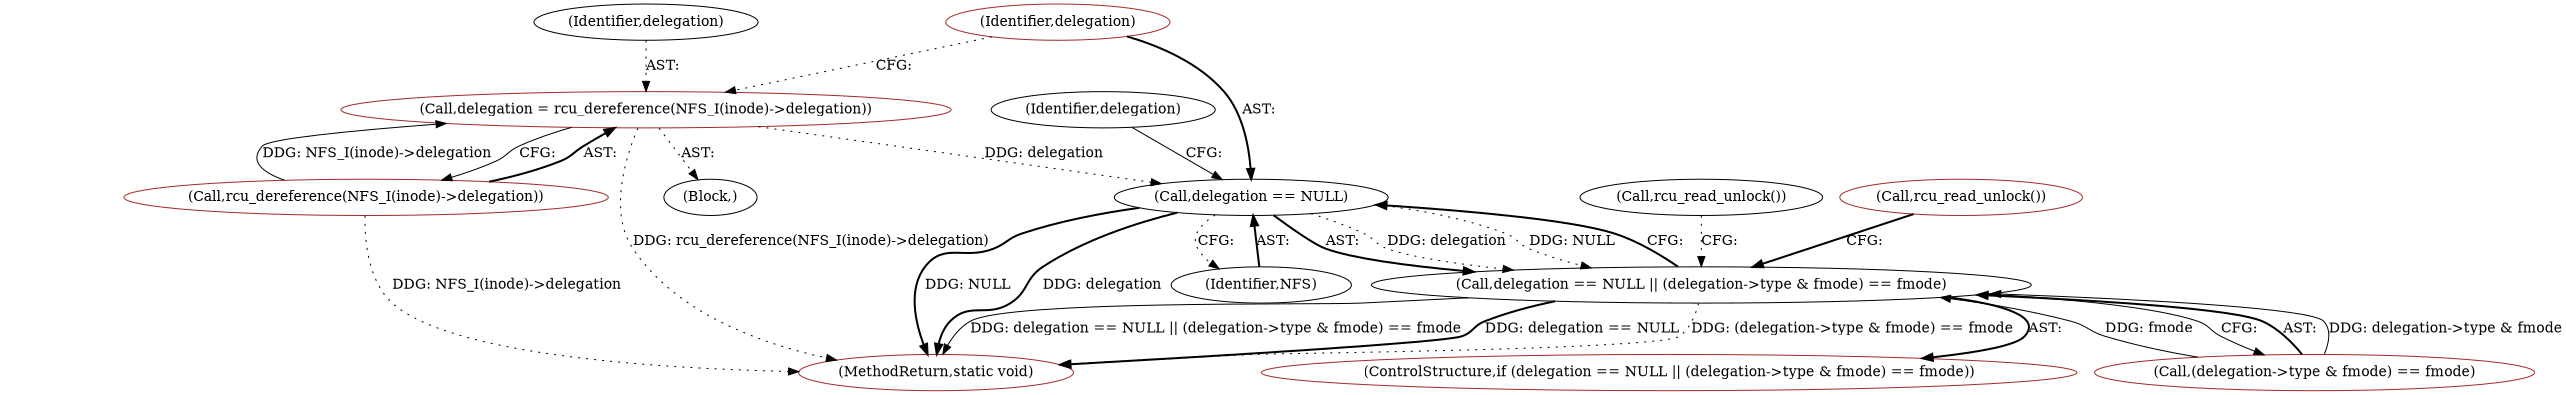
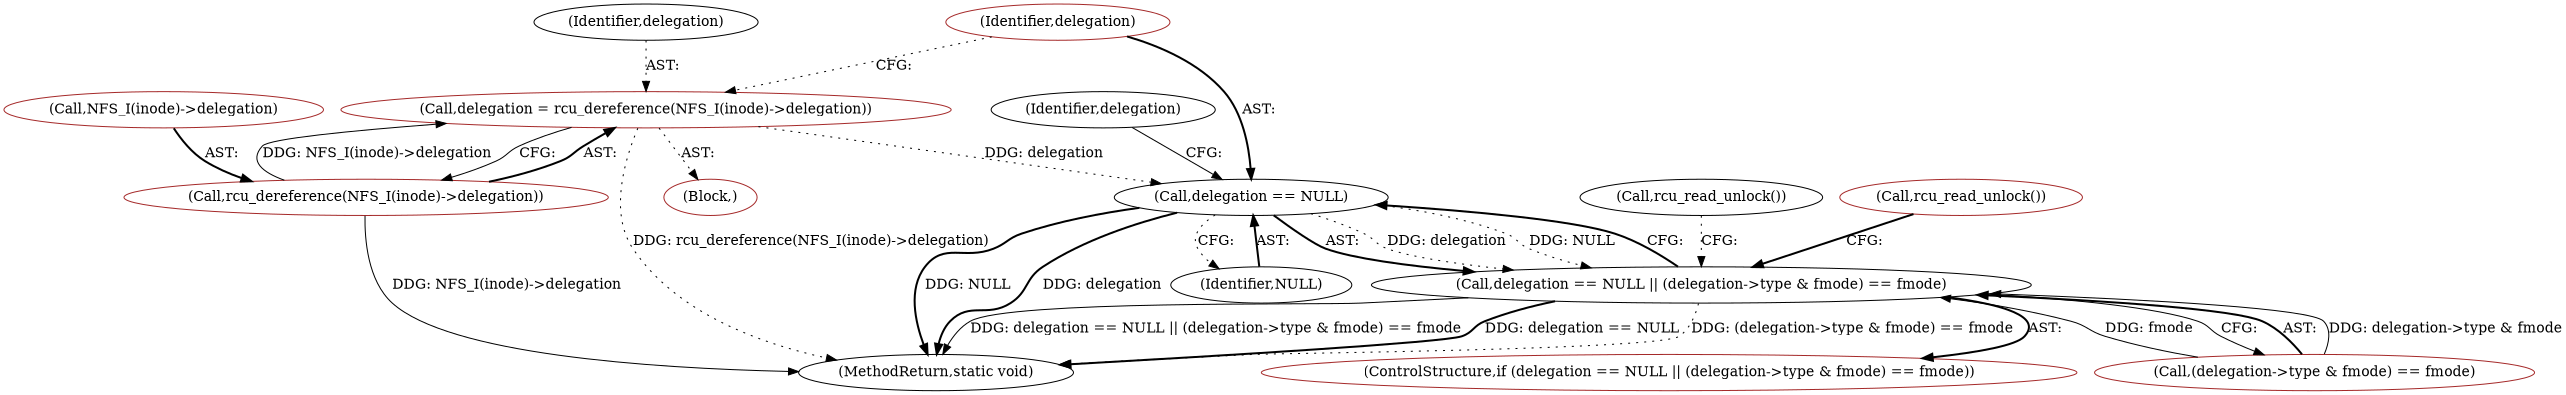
node "(Call,NFS_I(inode)->delegation)": added
node "(Block,)": color black -> brown
node "(Identifier,NFS)": label "(Identifier,NFS)" -> "(Identifier,NULL)"
edge "(Call,rcu_dereference(NFS_I(inode)->delegation))" -> "(MethodReturn,static void)": style dotted -> solid
node "(MethodReturn,static void)": color brown -> black
